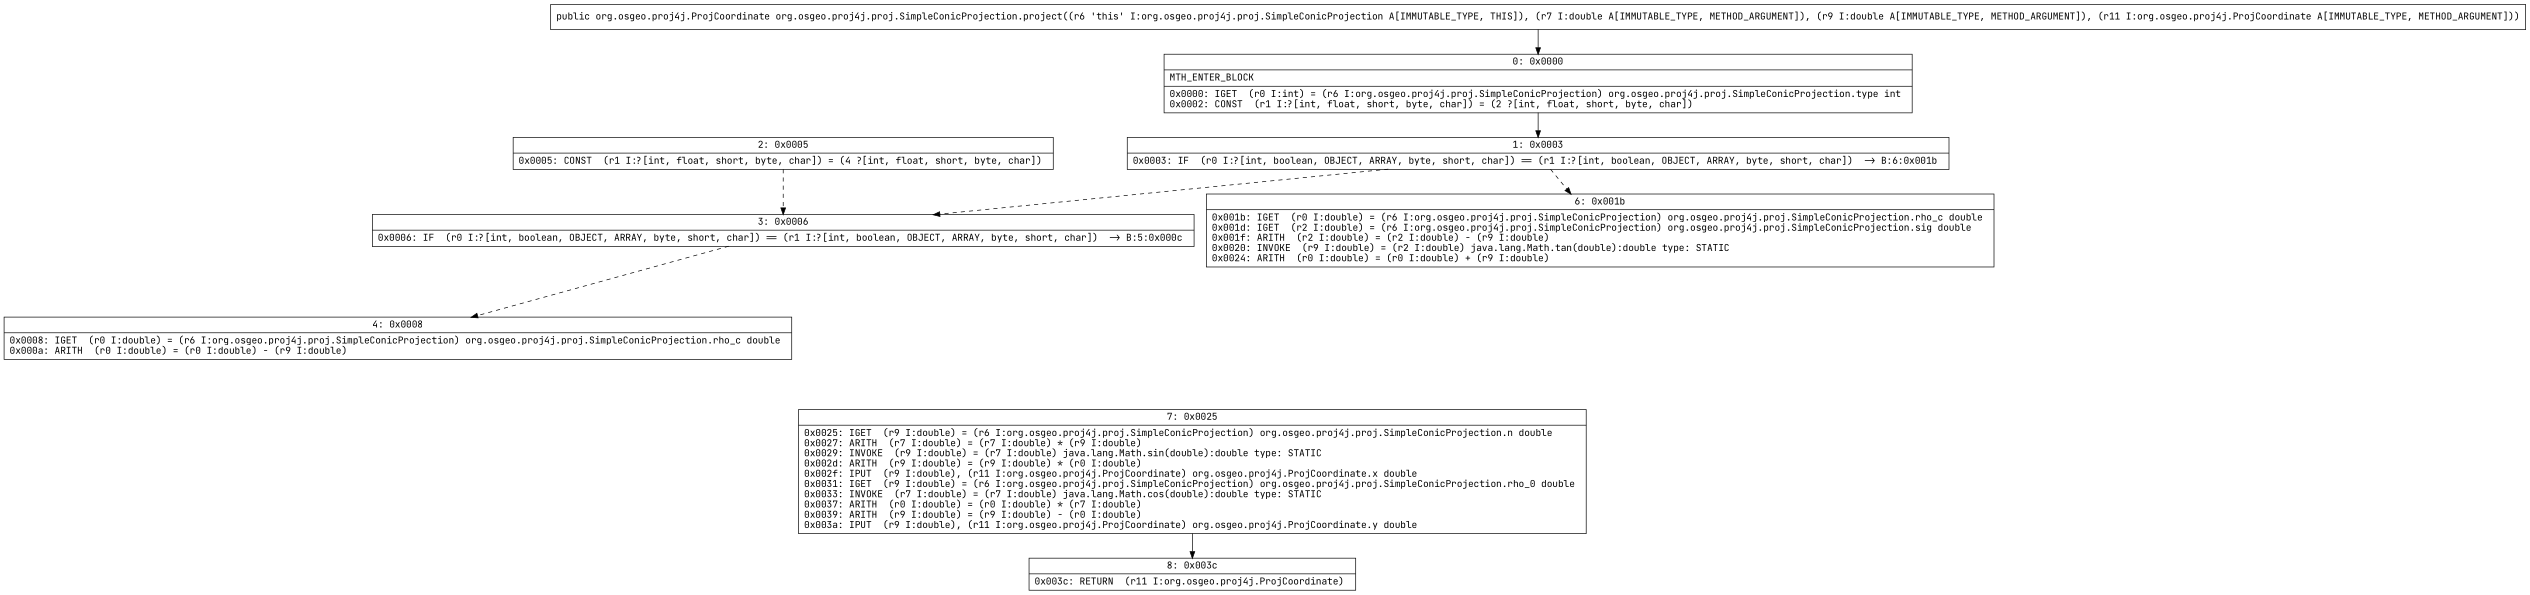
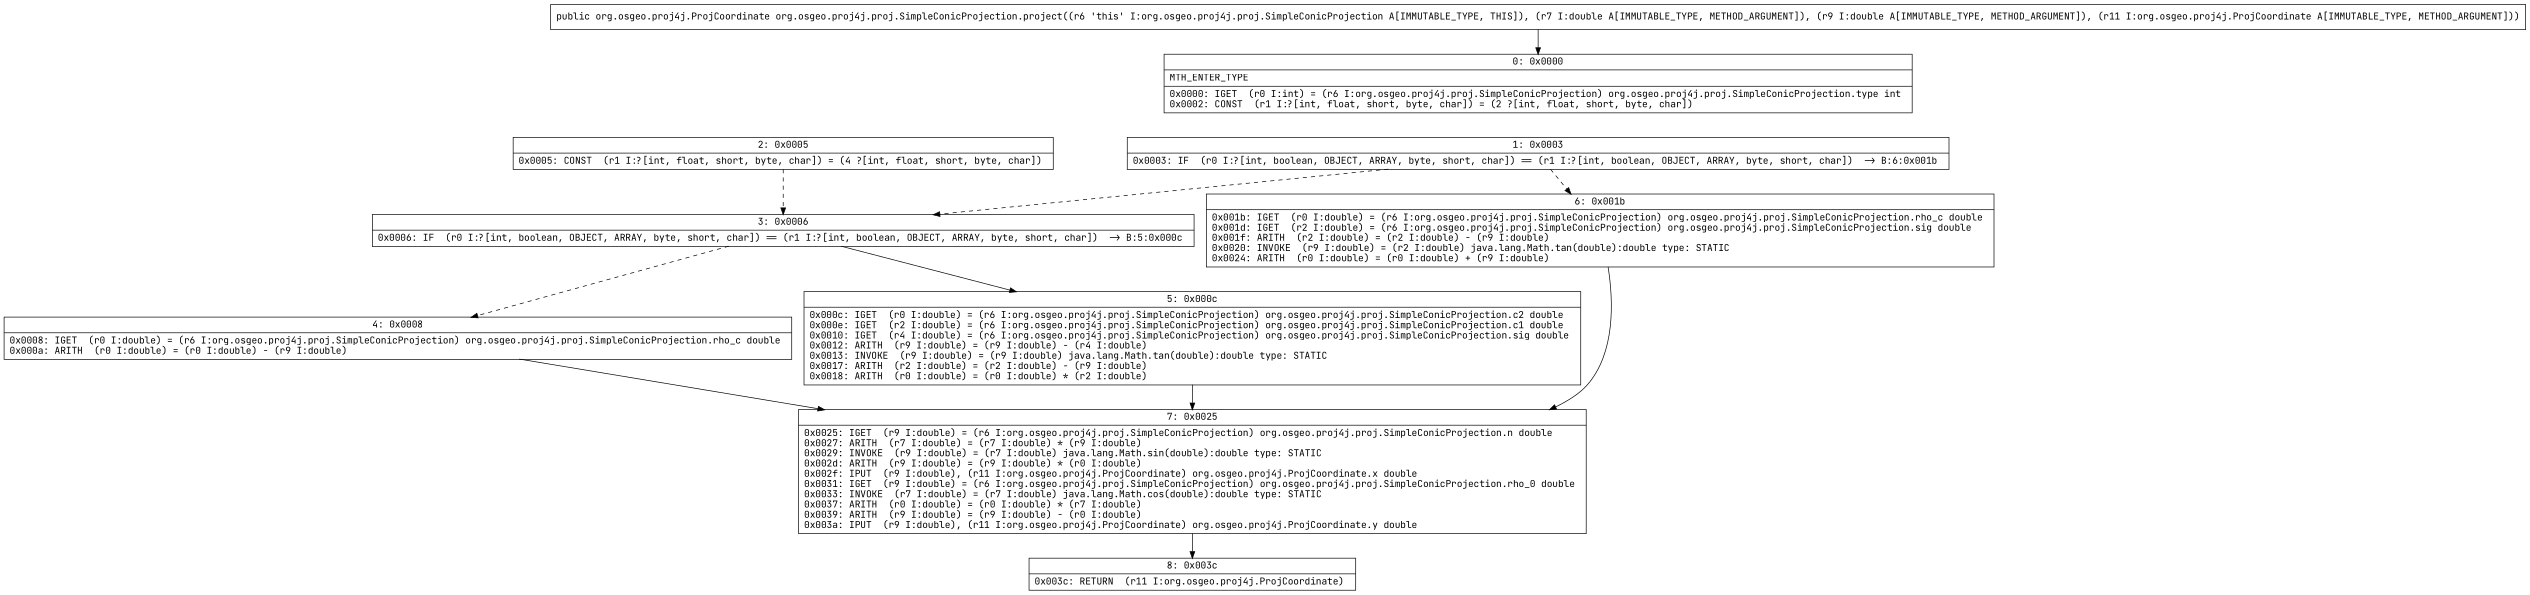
node "0: 0x0000": text "MTH_ENTER_BLOCK" -> "MTH_ENTER_TYPE"
edge "0: 0x0000" -> "1: 0x0003": removed
node "5: 0x000c": added
edge "6: 0x001b" -> "7: 0x0025": added
edge "4: 0x0008" -> "7: 0x0025": added
